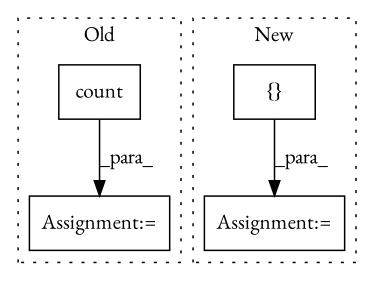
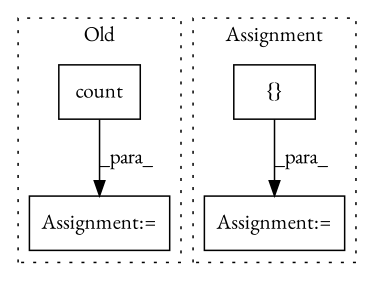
cluster "New": label "New" -> "Assignment"
